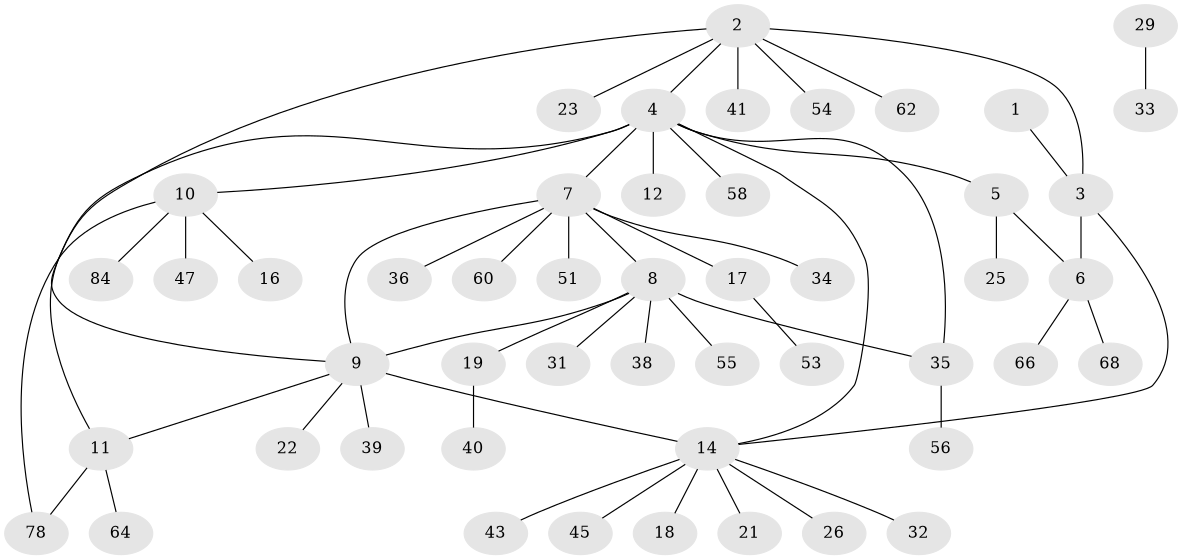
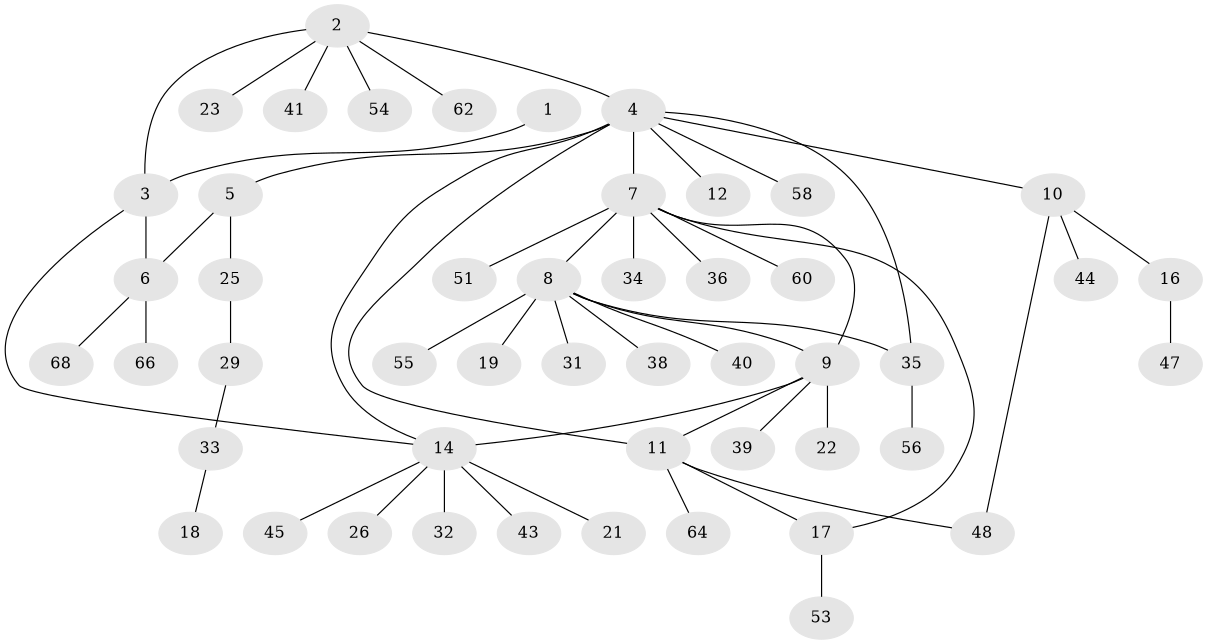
edge "2" -- "9": removed
edge "10" -- "47": now "16" -- "47"
node "84": label "84" -> "44"
edge "25" -- "29": added
edge "19" -- "40": now "8" -- "40"
edge "14" -- "18": now "33" -- "18"
edge "11" -- "17": added
node "78": label "78" -> "48"
